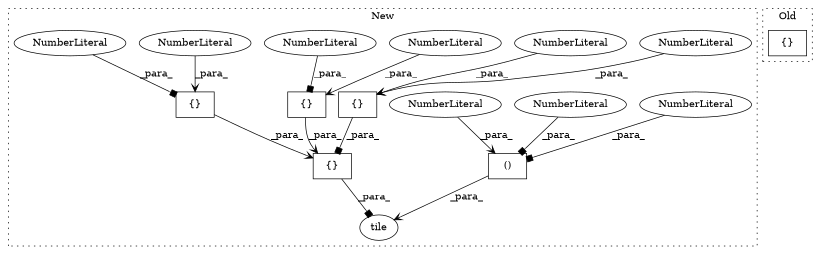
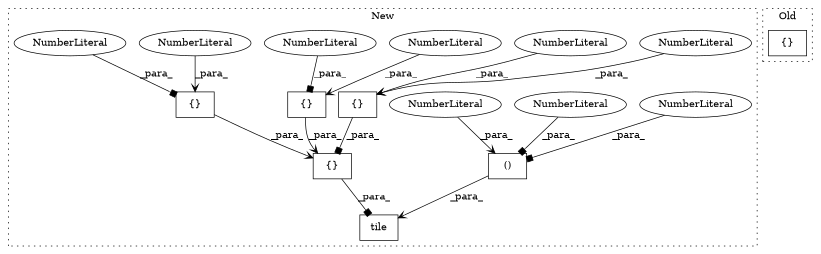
node "tile": shape ellipse -> box
